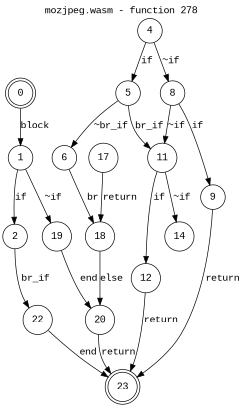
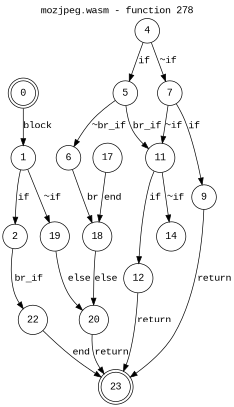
node "8": label "8" -> "7"
edge "17" -> "18": label "return" -> "end"
edge "19" -> "20": label "end" -> "else"
